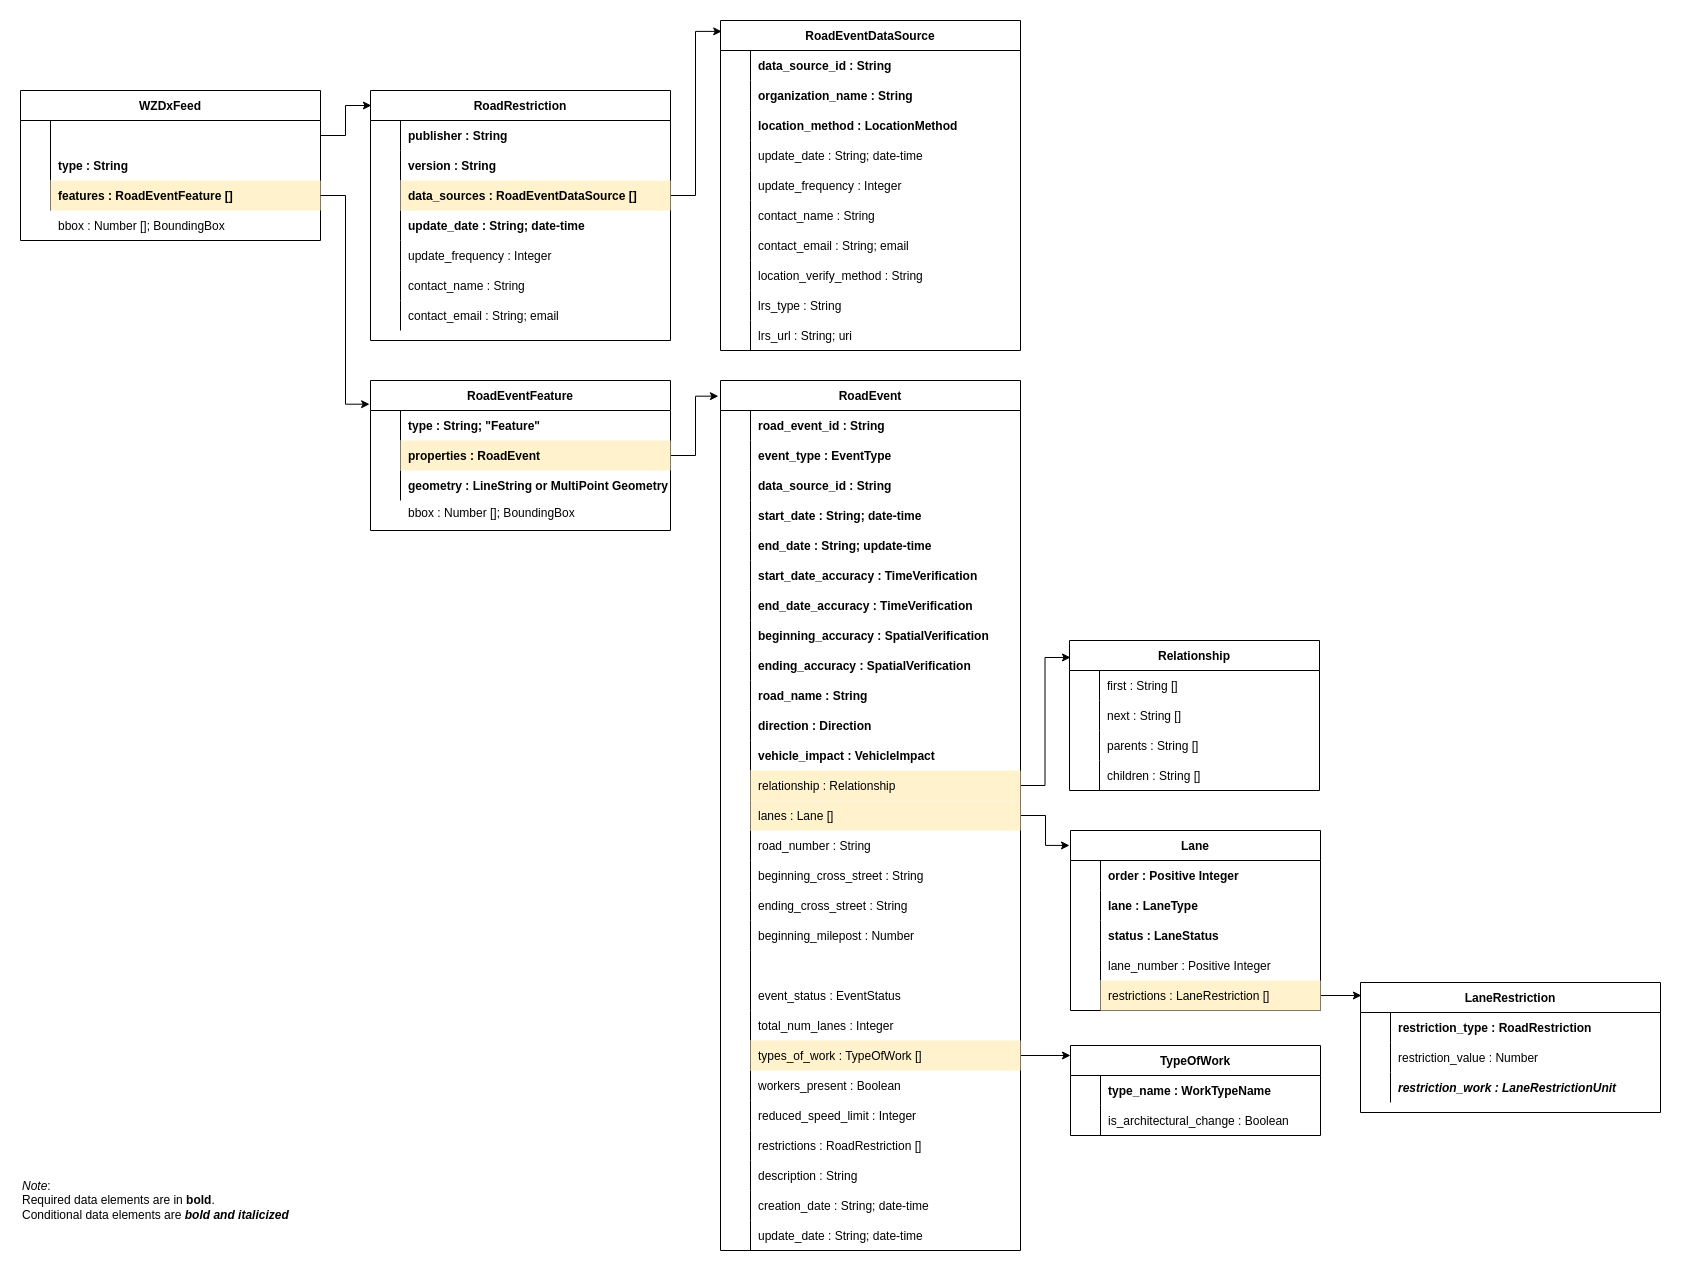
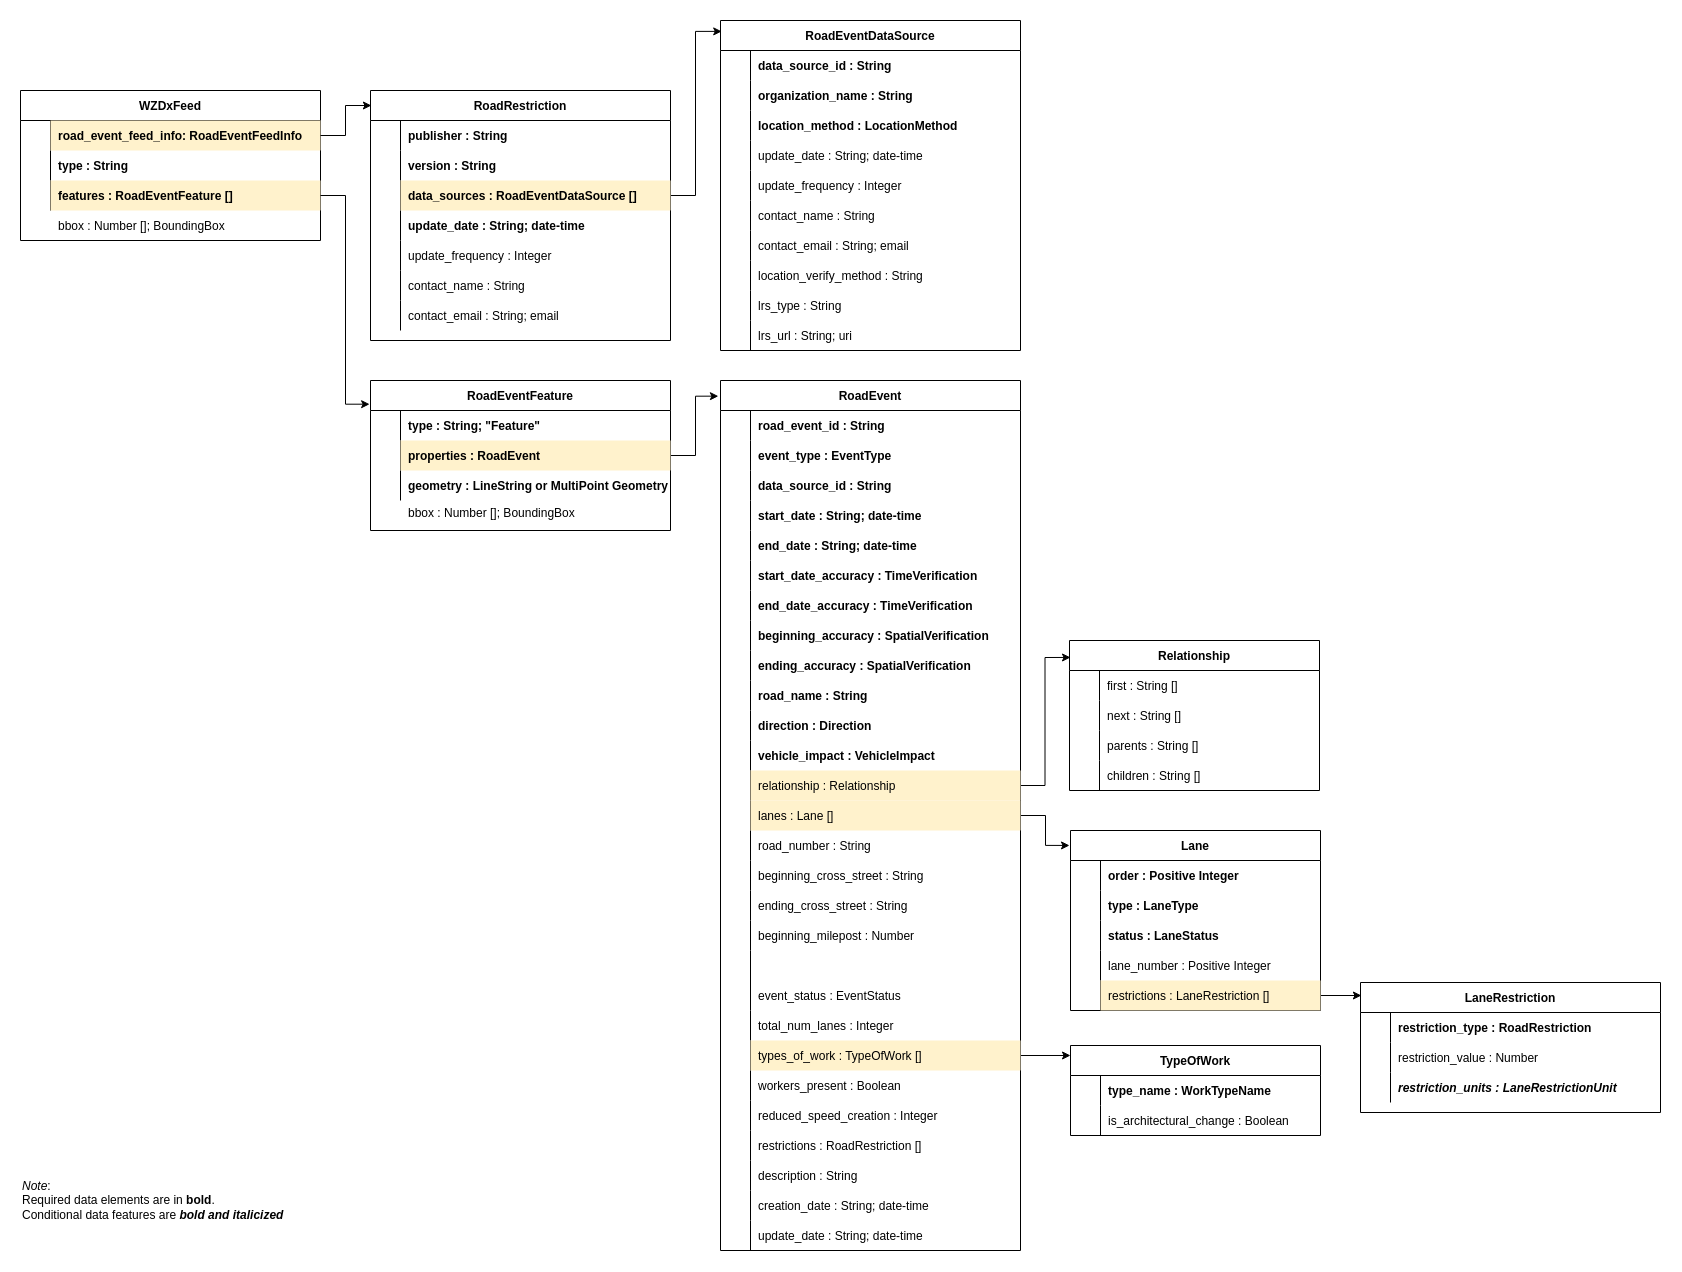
node "road_event_feed_info: RoadEventFeedInfo": added
node "end_date : String; update-time": label "end_date : String; update-time" -> "end_date : String; date-time"
node "lane : LaneType": label "lane : LaneType" -> "type : LaneType"
node "restriction_work : LaneRestrictionUnit": label "restriction_work : LaneRestrictionUnit" -> "restriction_units : LaneRestrictionUnit"
node "reduced_speed_limit : Integer": label "reduced_speed_limit : Integer" -> "reduced_speed_creation : Integer"
node "Note: Required data elements are in bold. Conditional data elements are bold and italicized": label "Note: Required data elements are in bold. Conditional data elements are bold and italicized" -> "Note: Required data elements are in bold. Conditional data features are bold and italicized"
